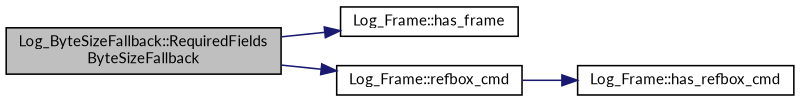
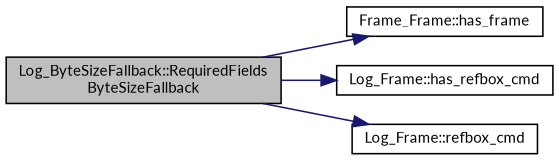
node "Log_Frame::has_frame": label "Log_Frame::has_frame" -> "Frame_Frame::has_frame"
edge "Log_Frame::refbox_cmd" -> "Log_Frame::has_refbox_cmd": now "Log_ByteSizeFallback::RequiredFields ByteSizeFallback" -> "Log_Frame::has_refbox_cmd"
